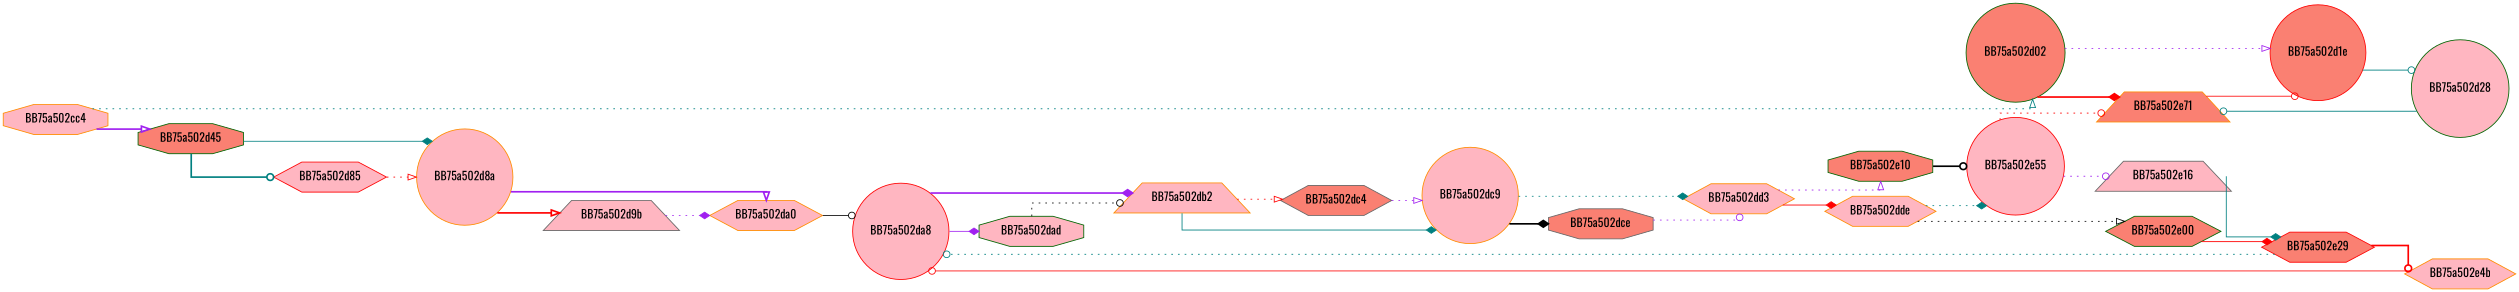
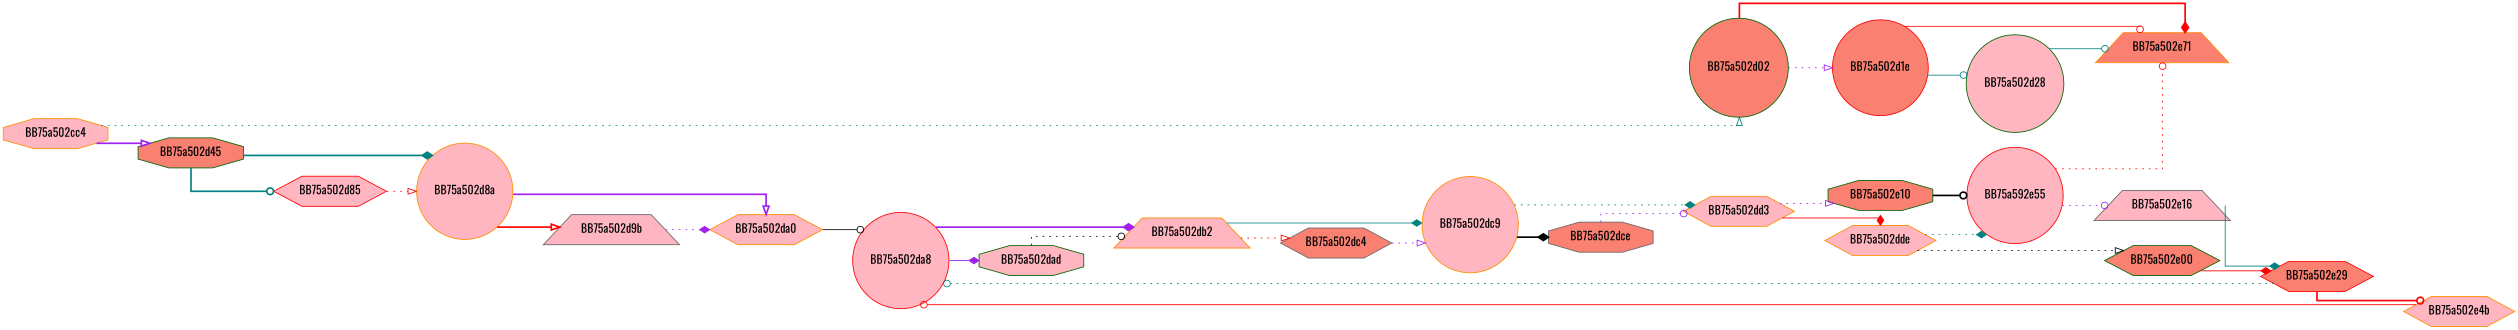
edge "BB75a502e71" -> "BB75a502d1e": reversed
edge "BB75a502d45" -> "BB75a502d8a": style solid -> bold
node "BB75a502e55": label "BB75a502e55" -> "BB75a592e55"
